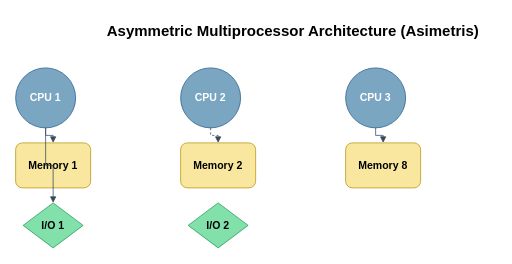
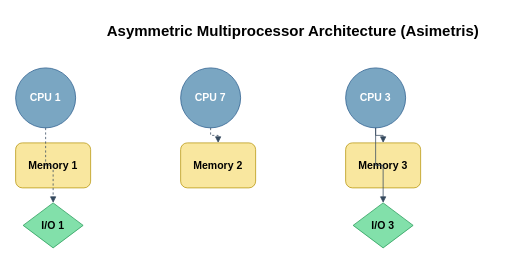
node "CPU 2": label "CPU 2" -> "CPU 7"
edge "CPU 1" -> "Memory 1": removed
edge "CPU 1" -> "I/O 1": style solid -> dashed
edge "CPU 3" -> "I/O 3": added
node "Memory 8": label "Memory 8" -> "Memory 3"
node "I/O 2": removed
node "I/O 3": added
